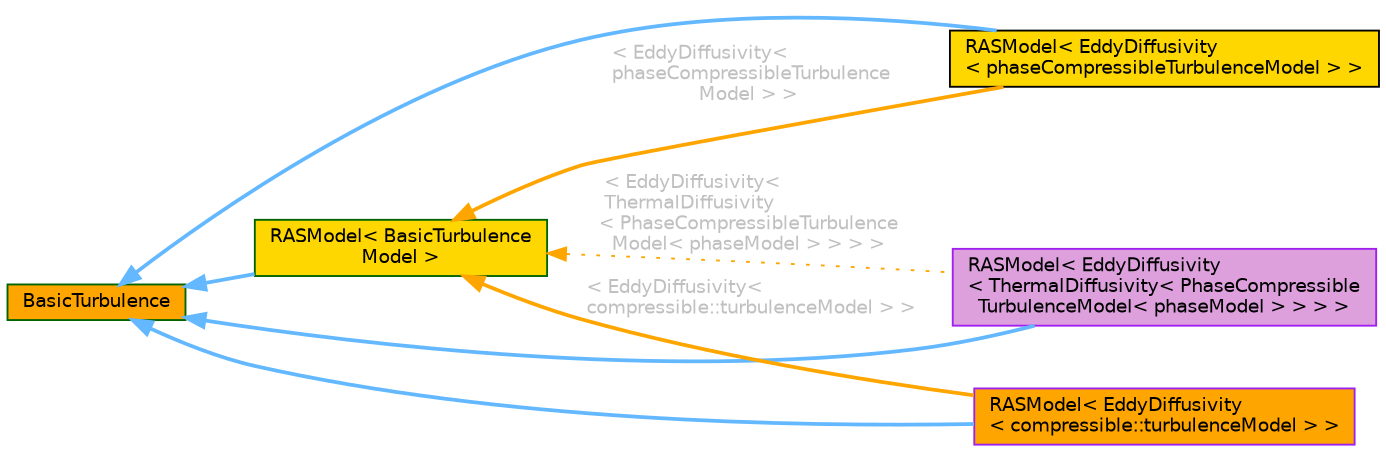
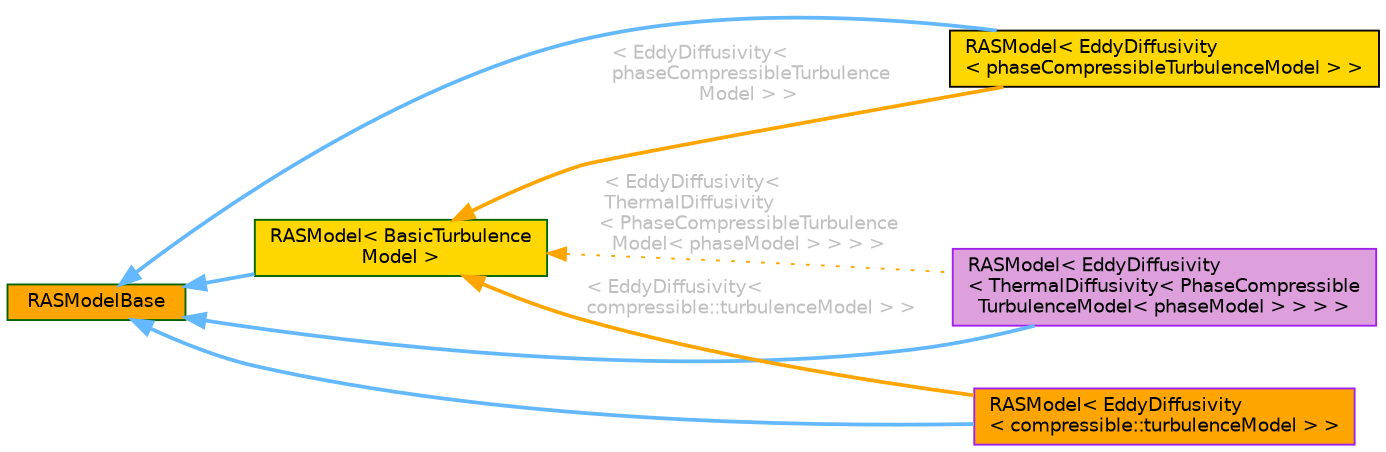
node "BasicTurbulence": label "BasicTurbulence" -> "RASModelBase"
